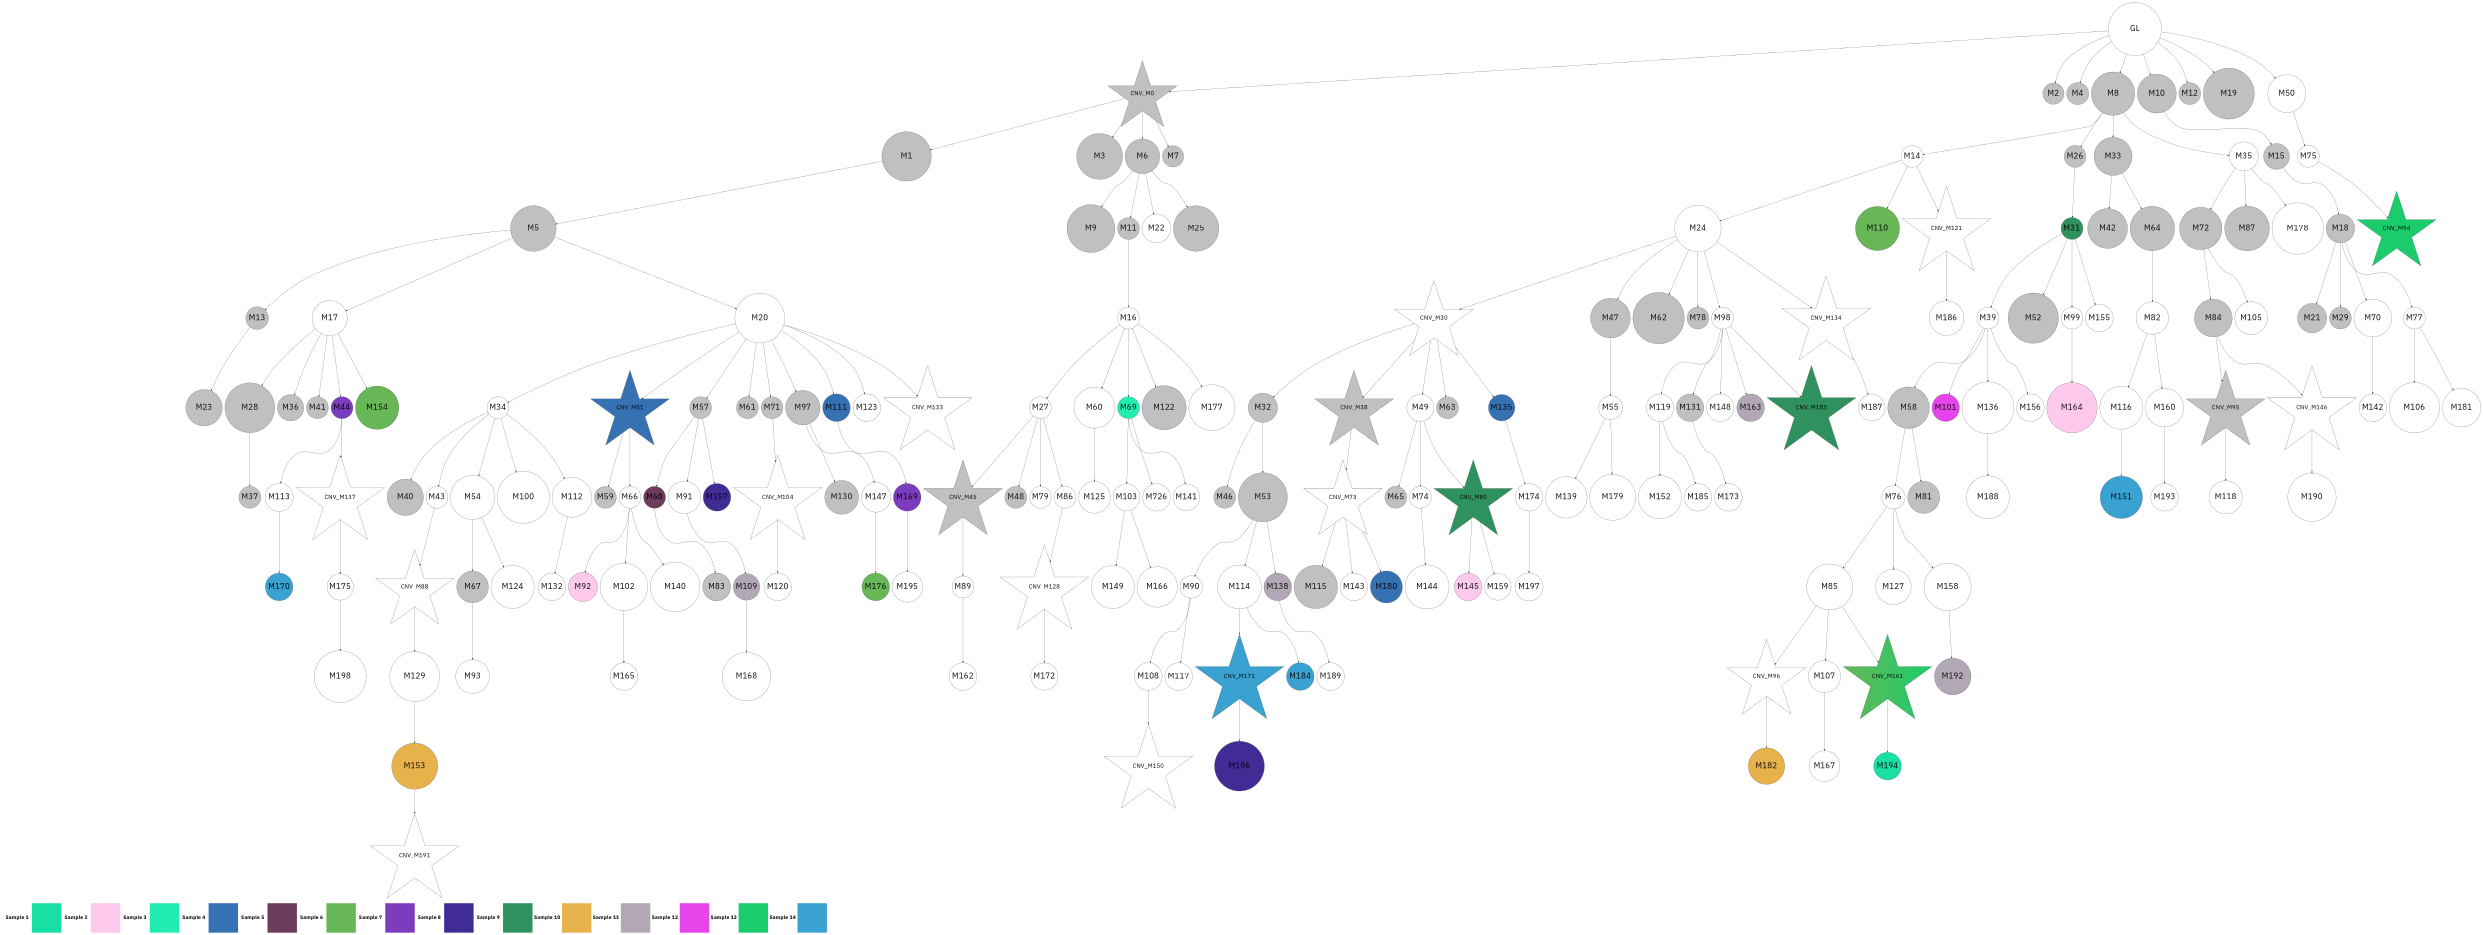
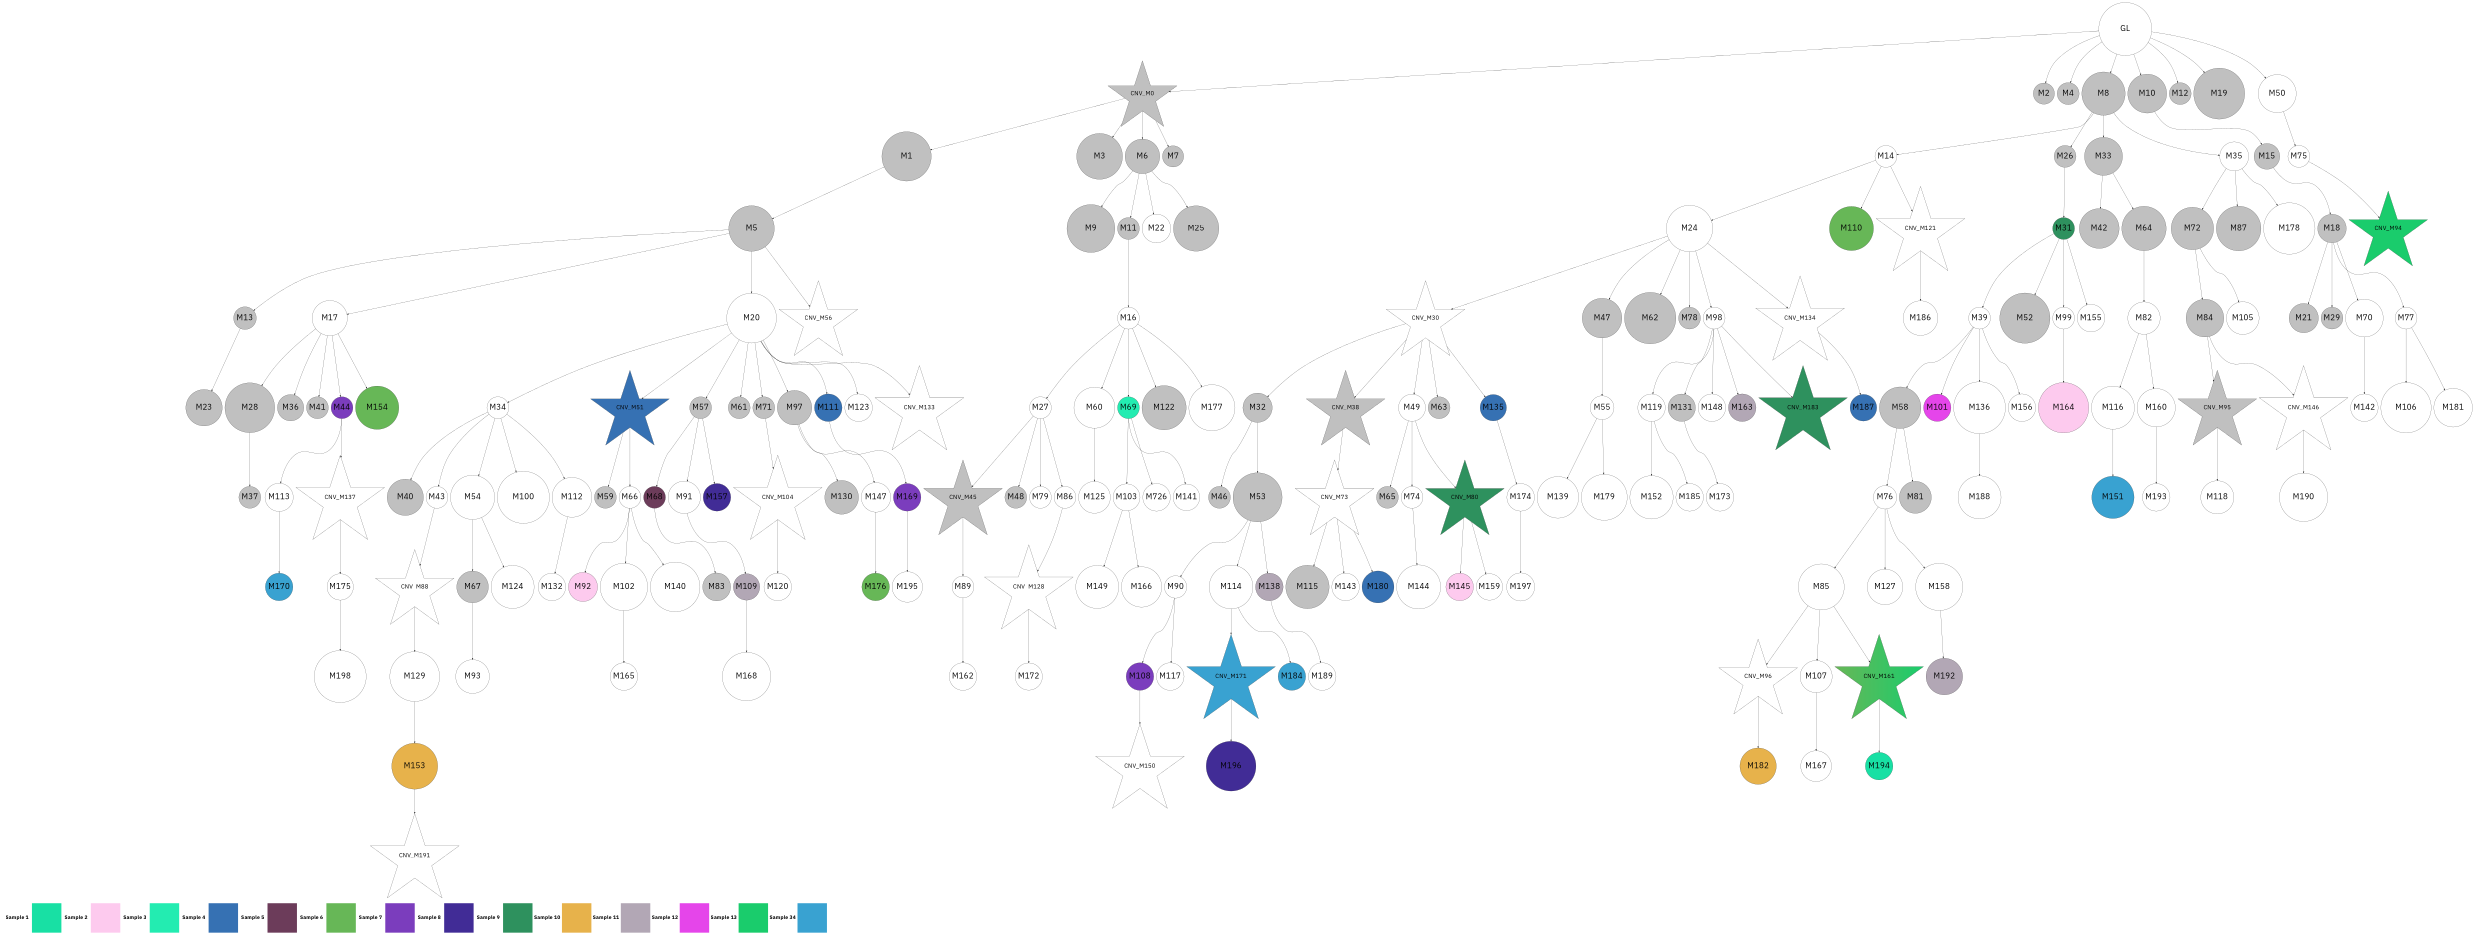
node "CNV_M56": added
node "M187": fillcolor white -> #3671b3
node "M108": fillcolor white -> #7b3dbd
node "Sample 1": text "Sample 14" -> "Sample 34"
